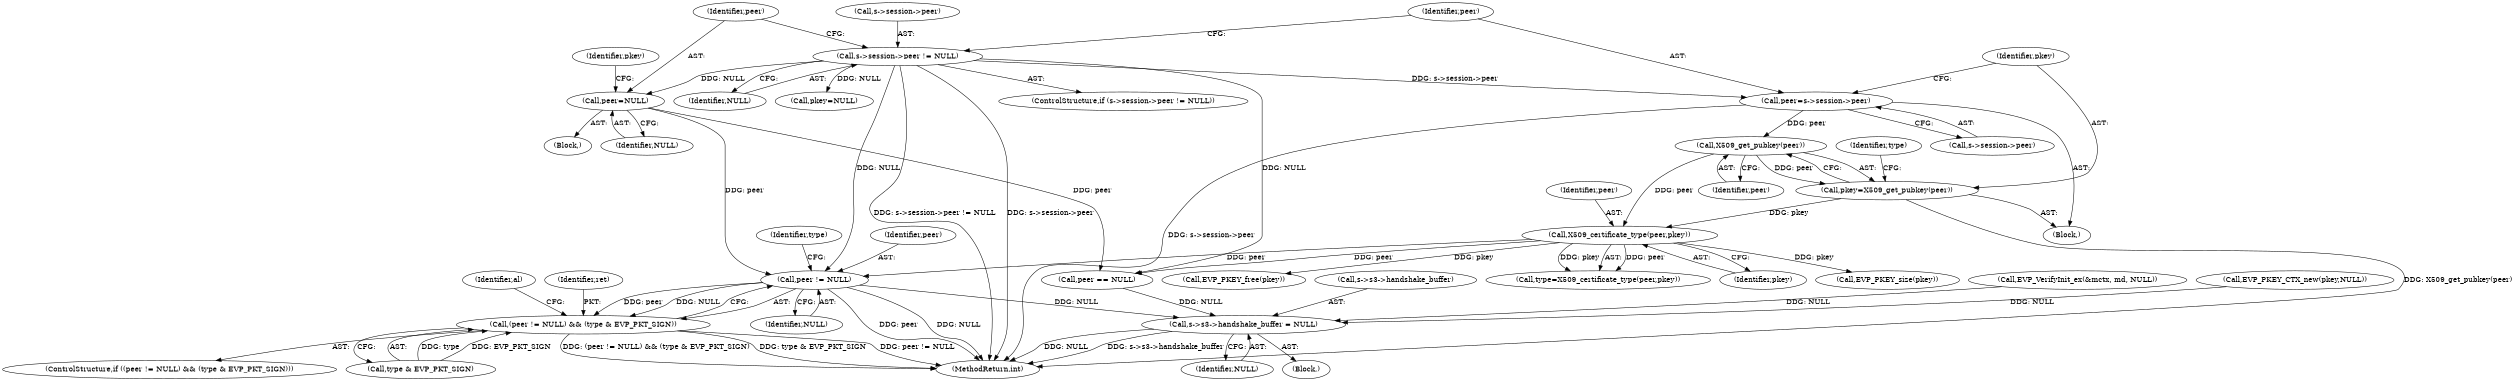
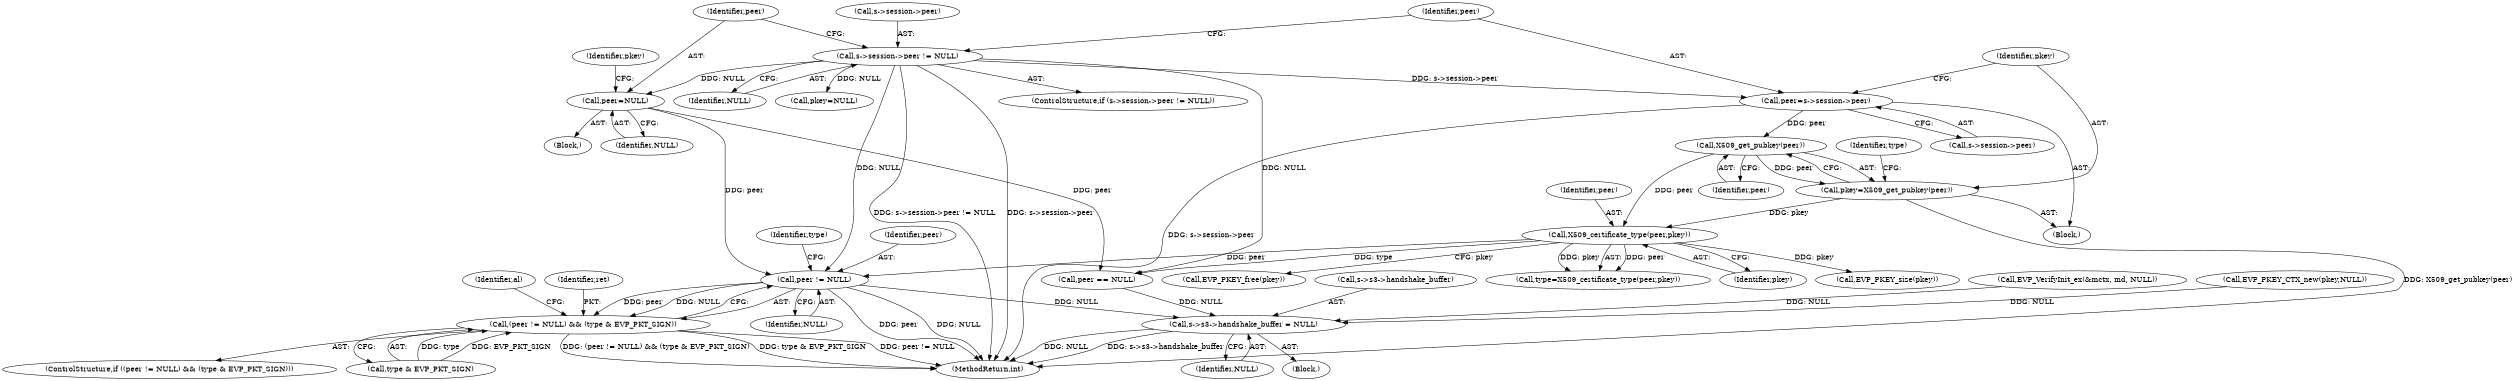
edge "(Call,X509_certificate_type(peer,pkey))" -> "(Call,peer == NULL)": label "DDG: peer" -> "DDG: type"
edge "(Call,X509_certificate_type(peer,pkey))" -> "(Call,EVP_PKEY_free(pkey))": label "DDG: pkey" -> "CFG: pkey"
